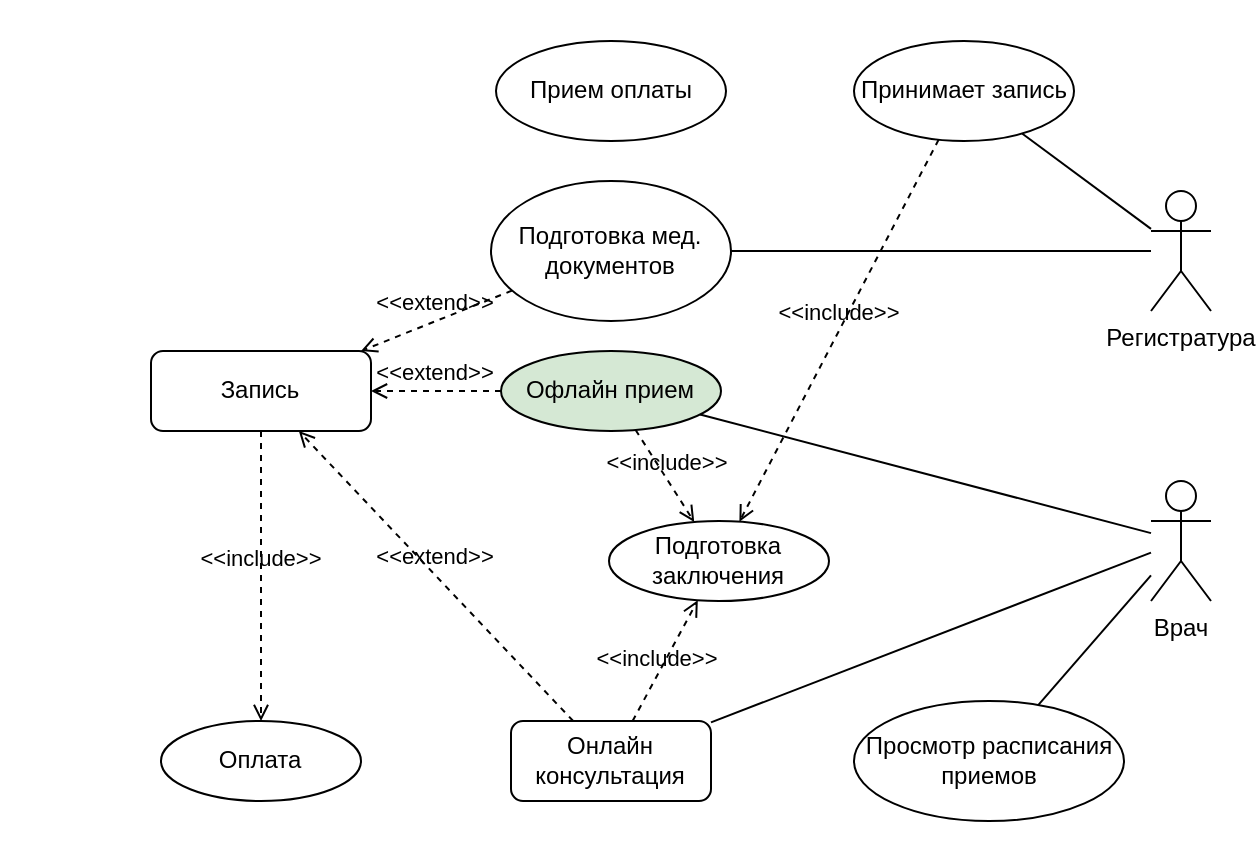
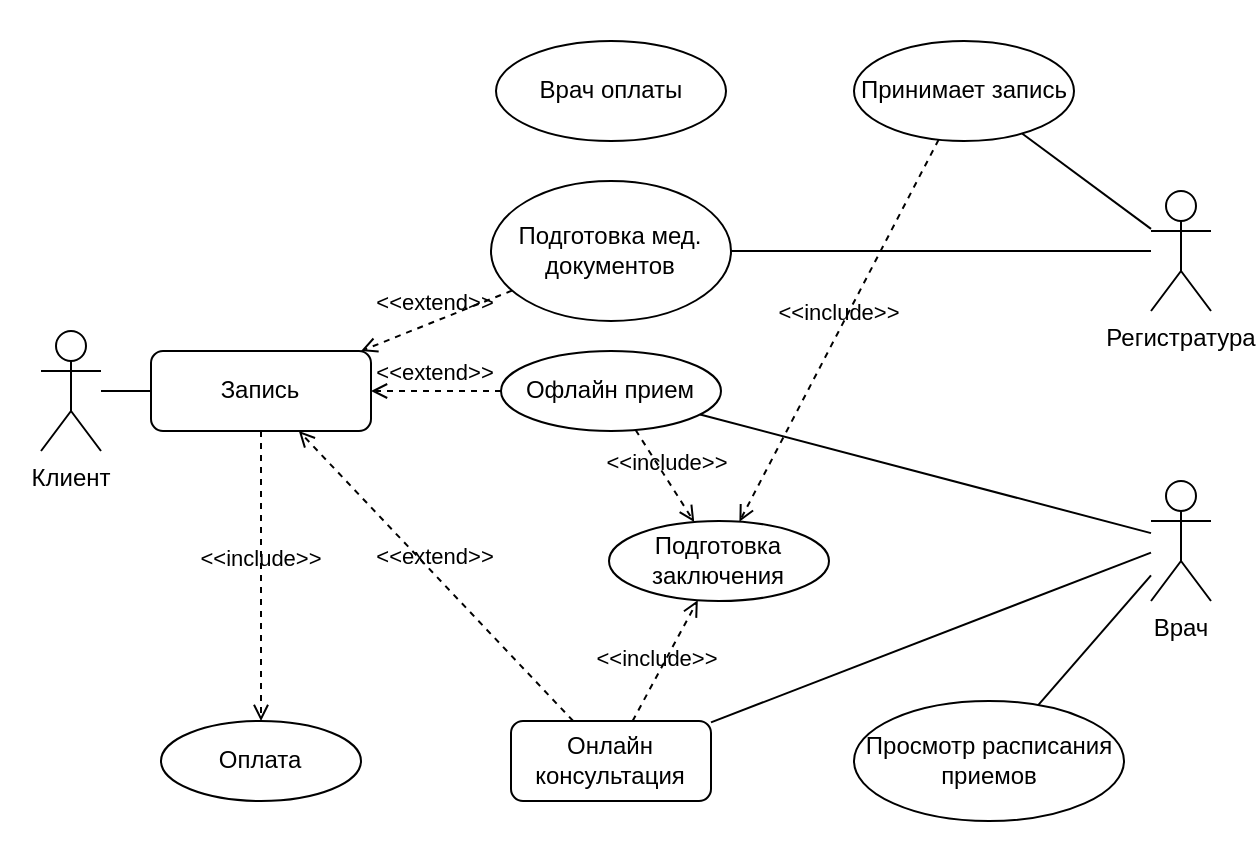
node "Прием оплаты": label "Прием оплаты" -> "Врач оплаты"
node "Клиент": added
edge "Клиент" -- "Запись": added
node "Офлайн прием": fillcolor #d5e8d4 -> #ffffff
